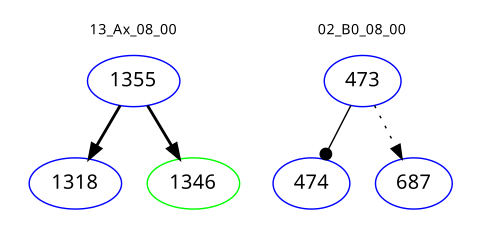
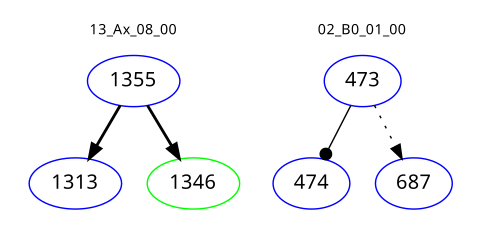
cluster "02_B0_08_00": label "02_B0_08_00" -> "02_B0_01_00"
node "1318": label "1318" -> "1313"
